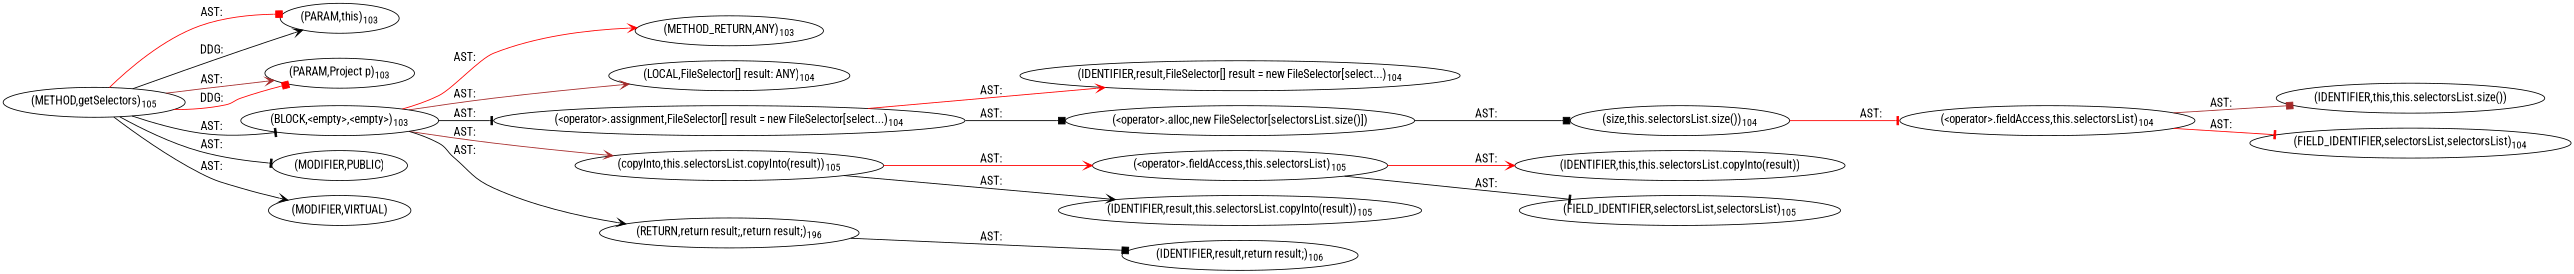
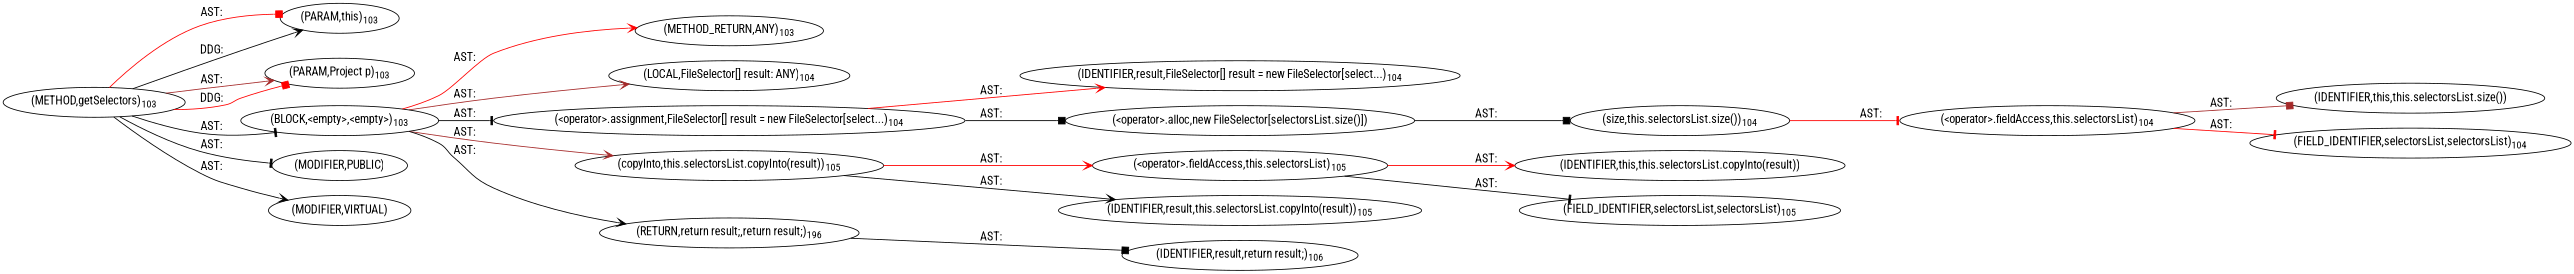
node "(METHOD,getSelectors)": text "105" -> "103"
